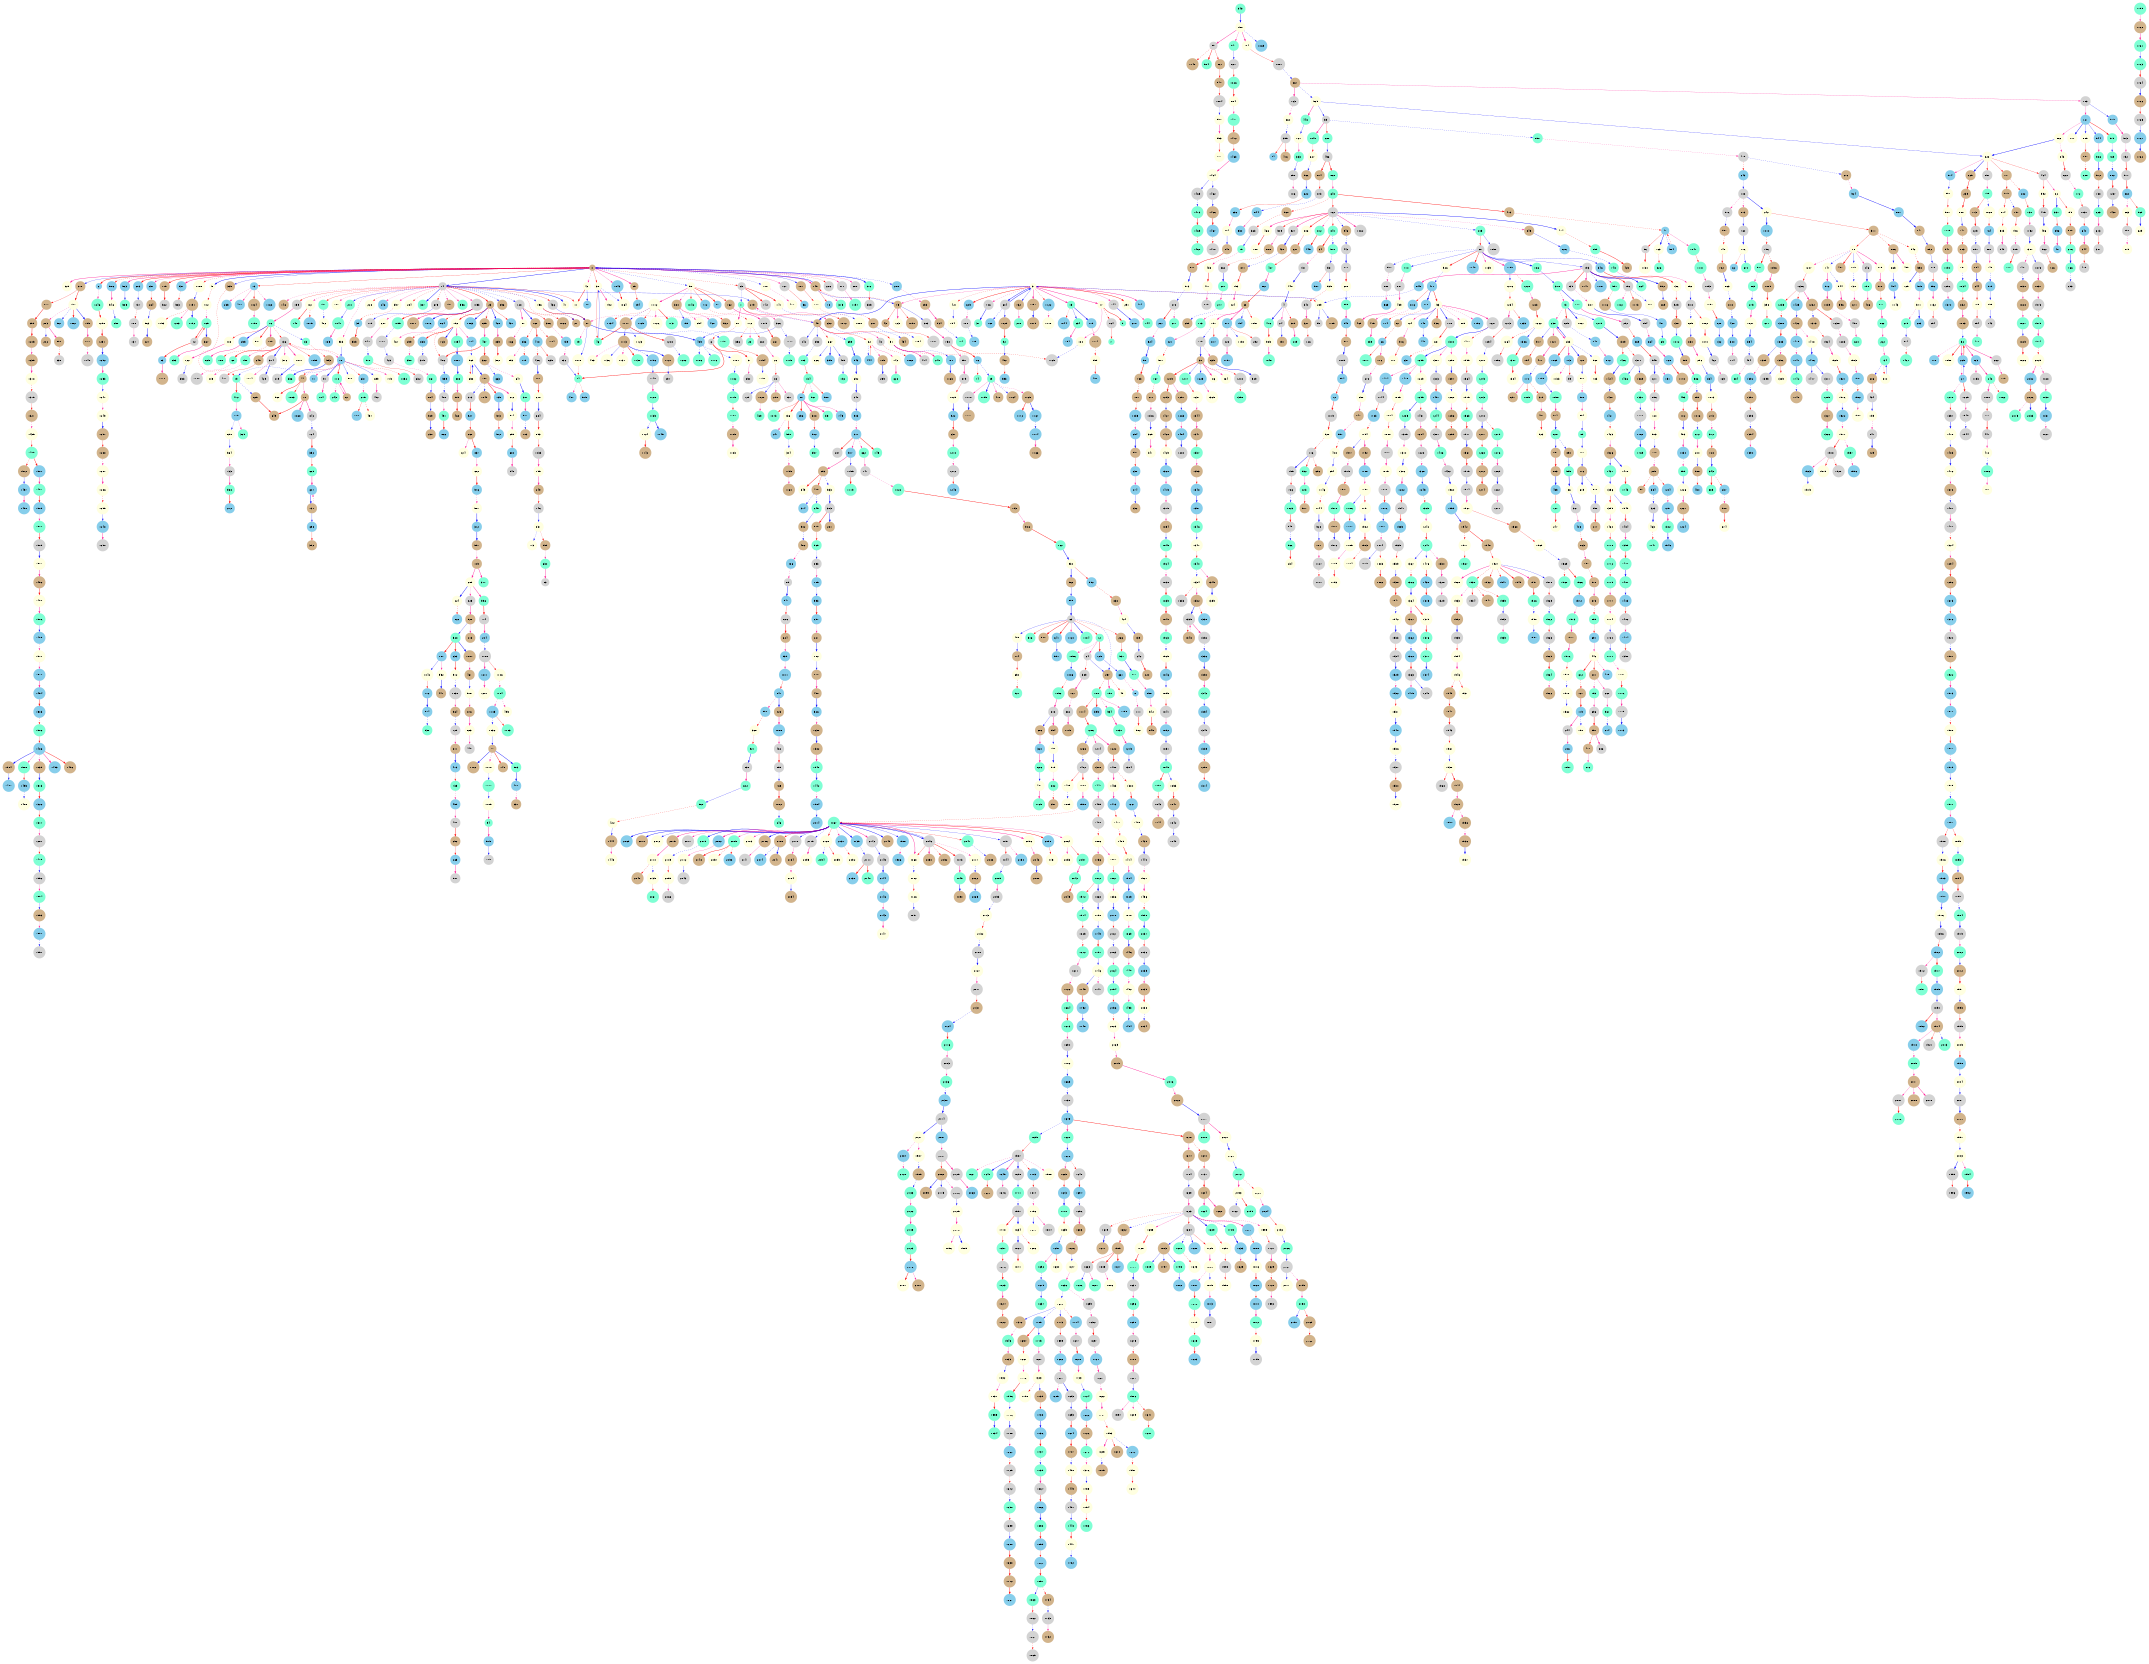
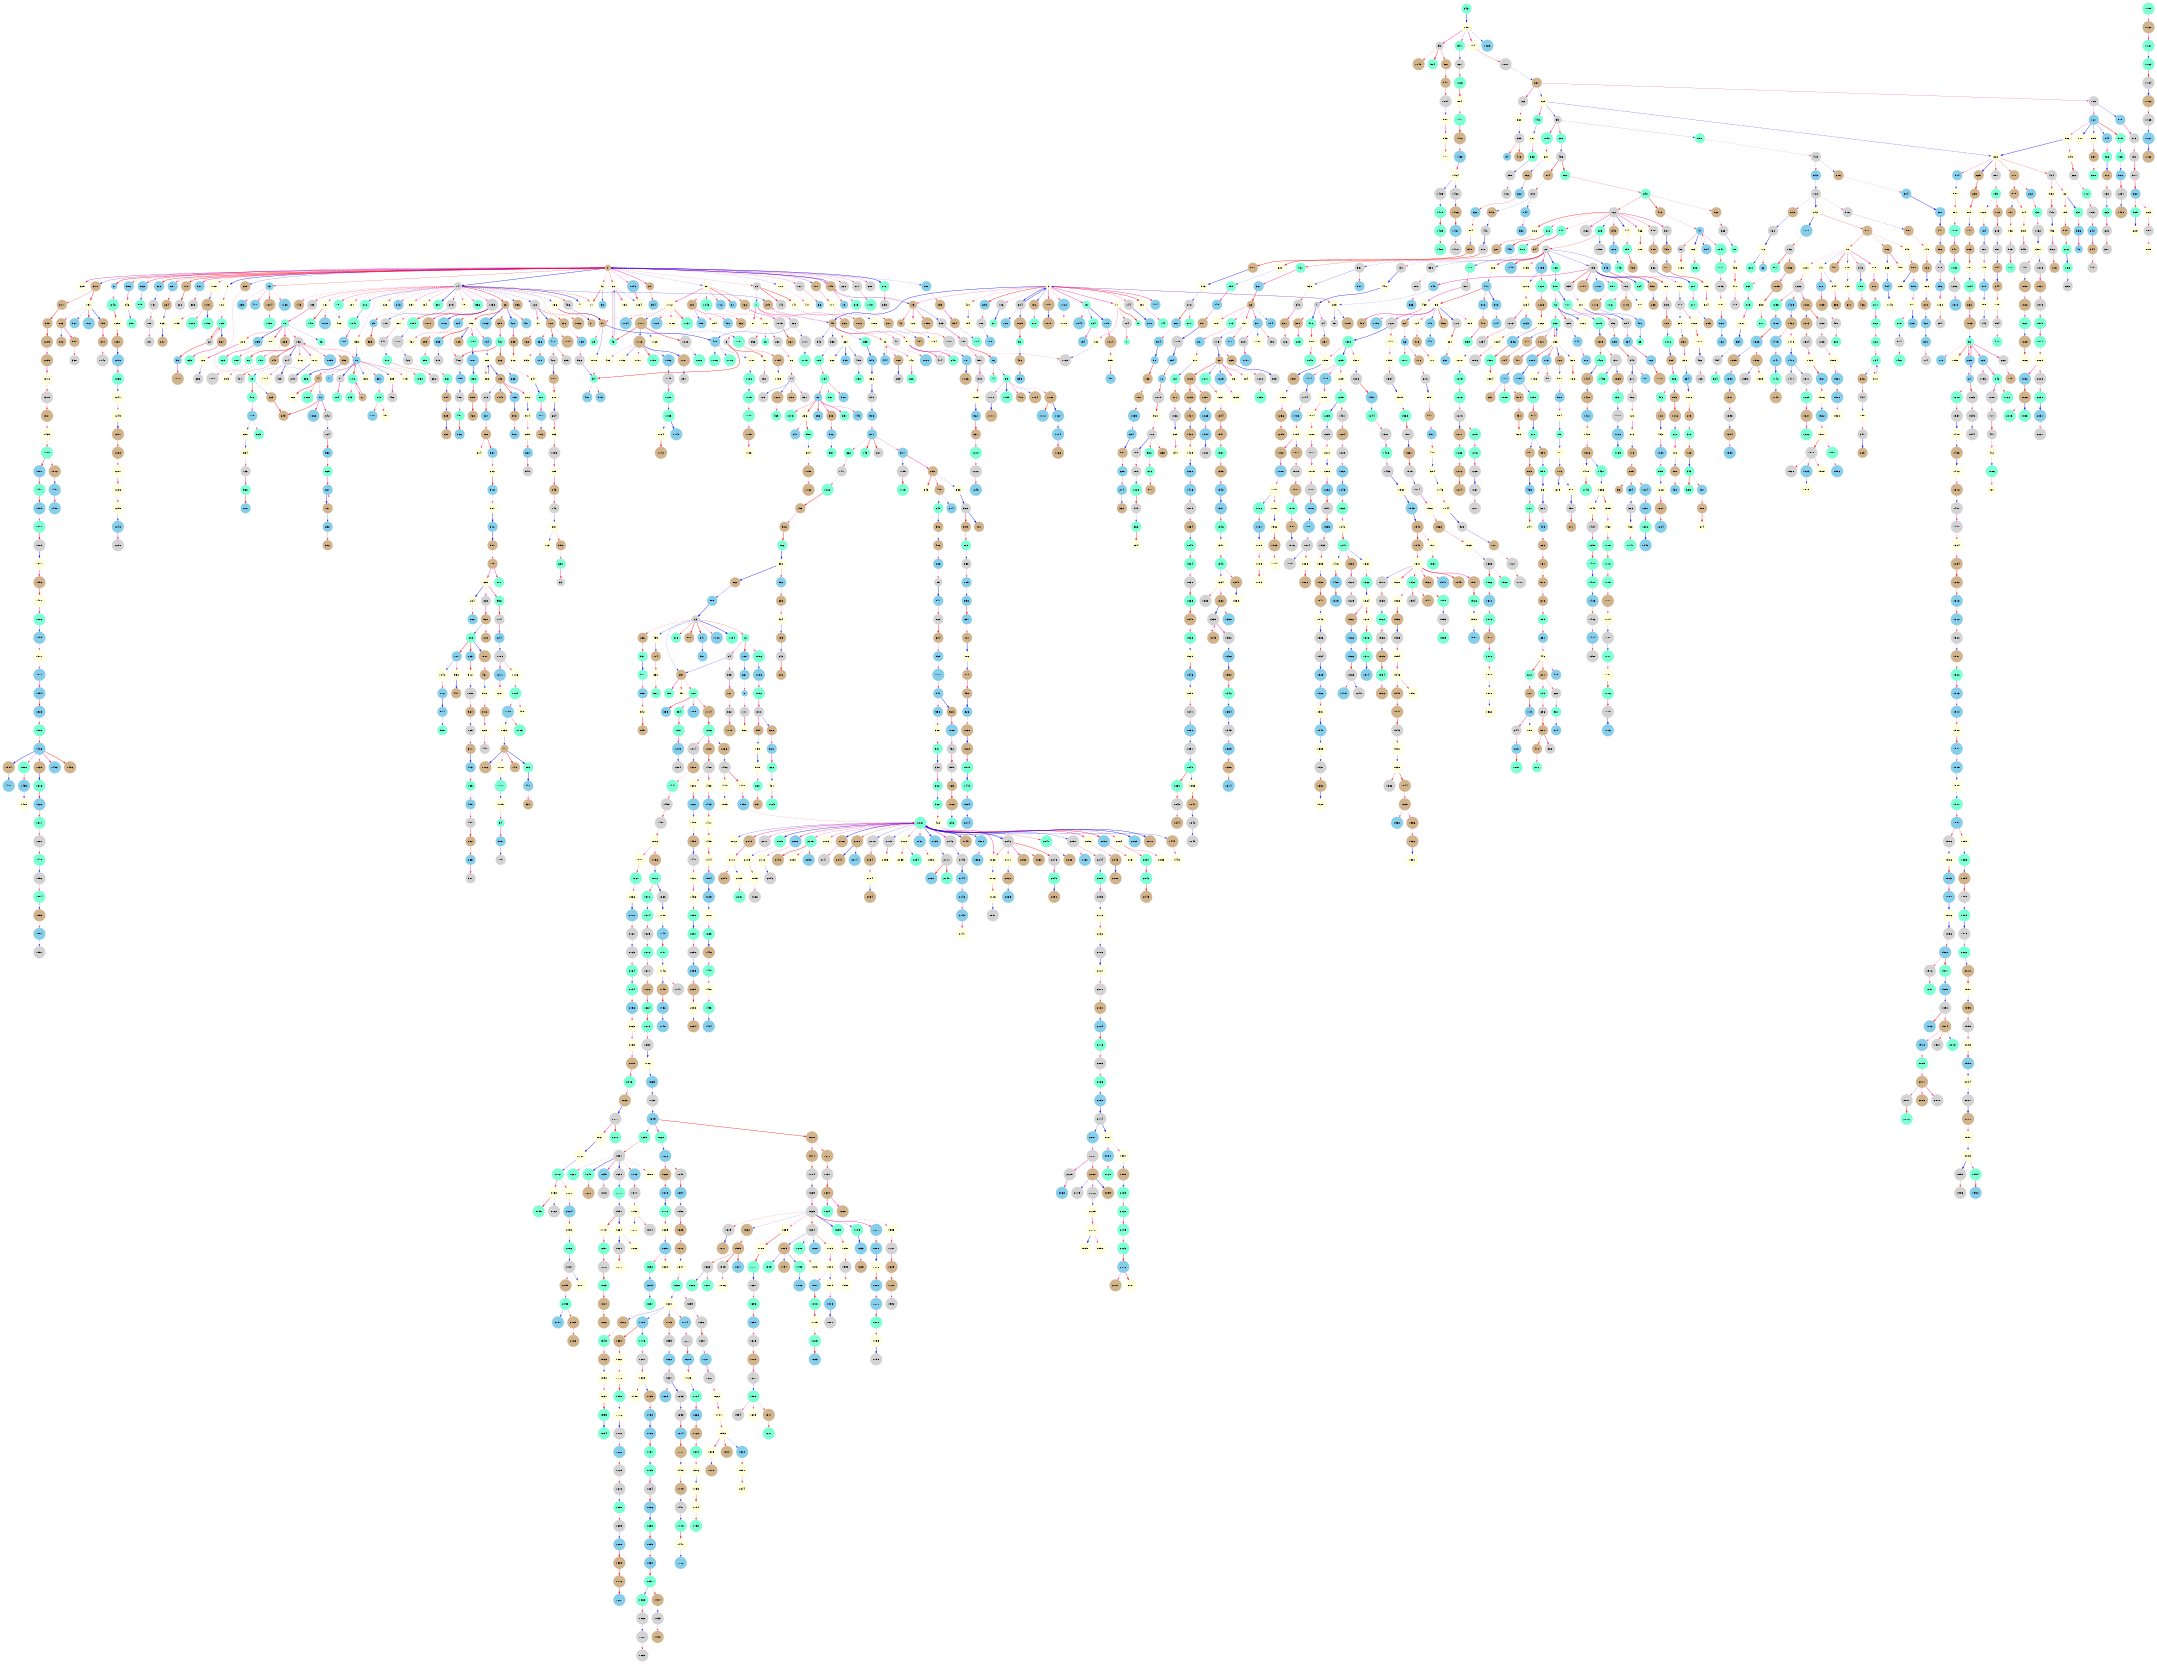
edge "122" -> "946": now "873" -> "946"
node "791": fillcolor tan -> lightyellow
node "70": fillcolor tan -> skyblue
